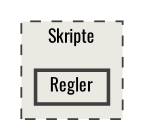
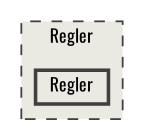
cluster "Skripte": label "Skripte" -> "Regler"
